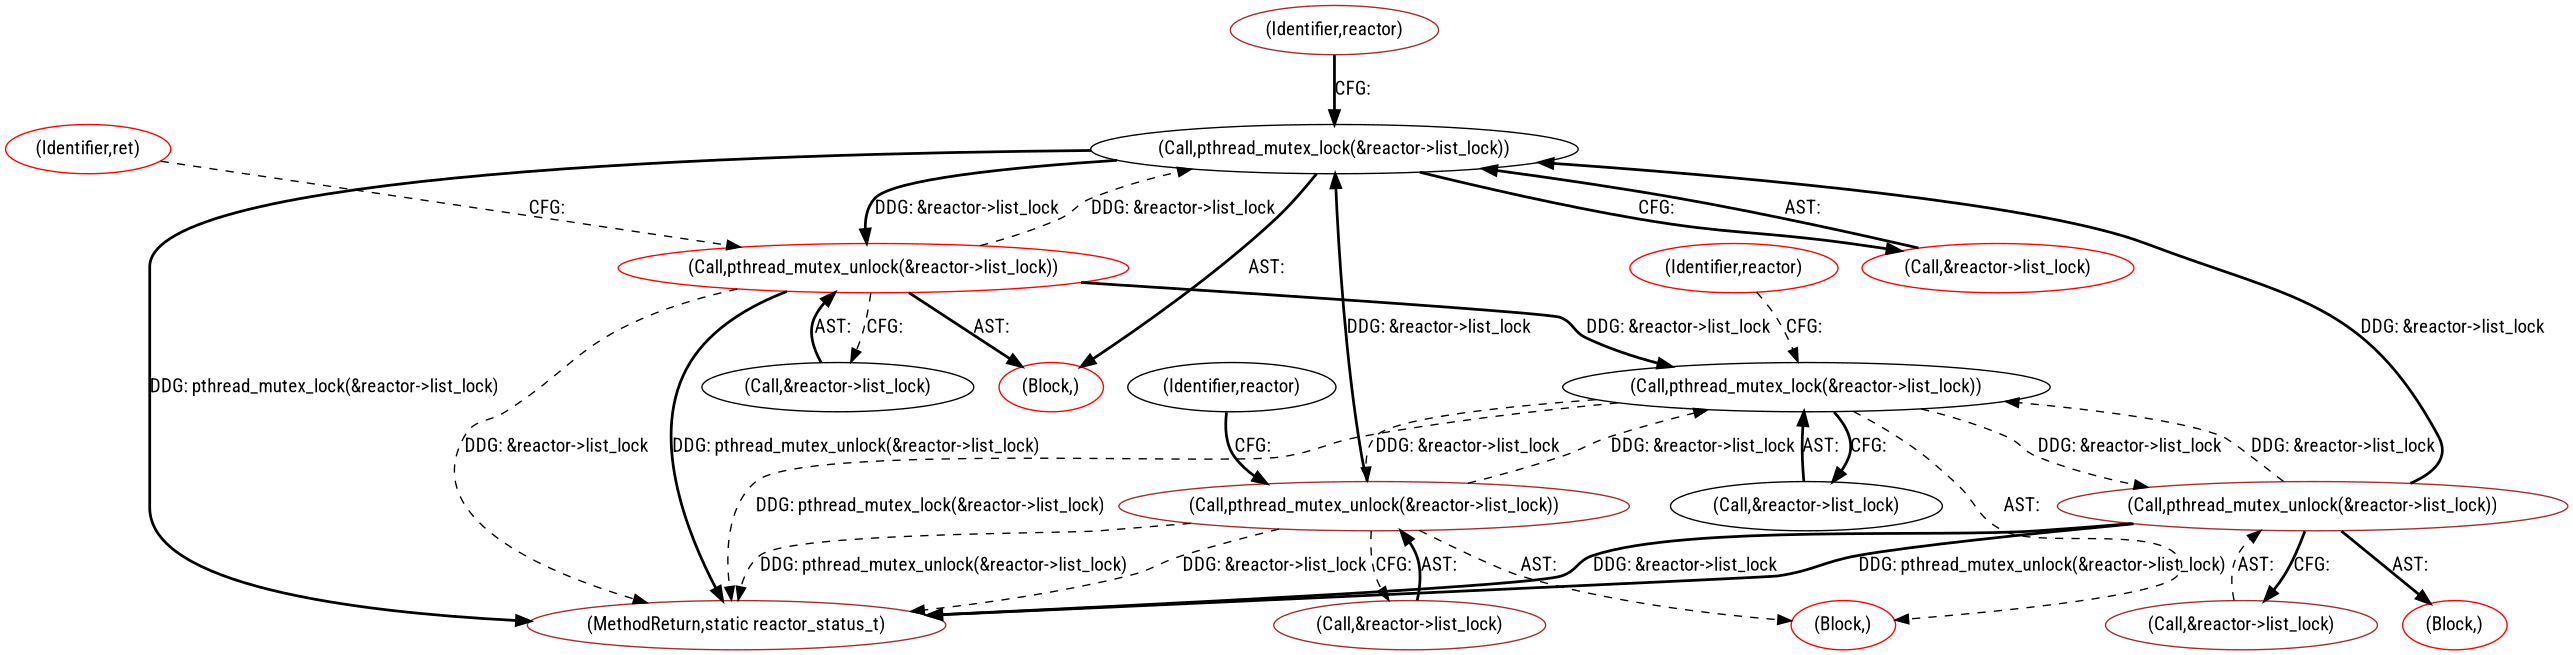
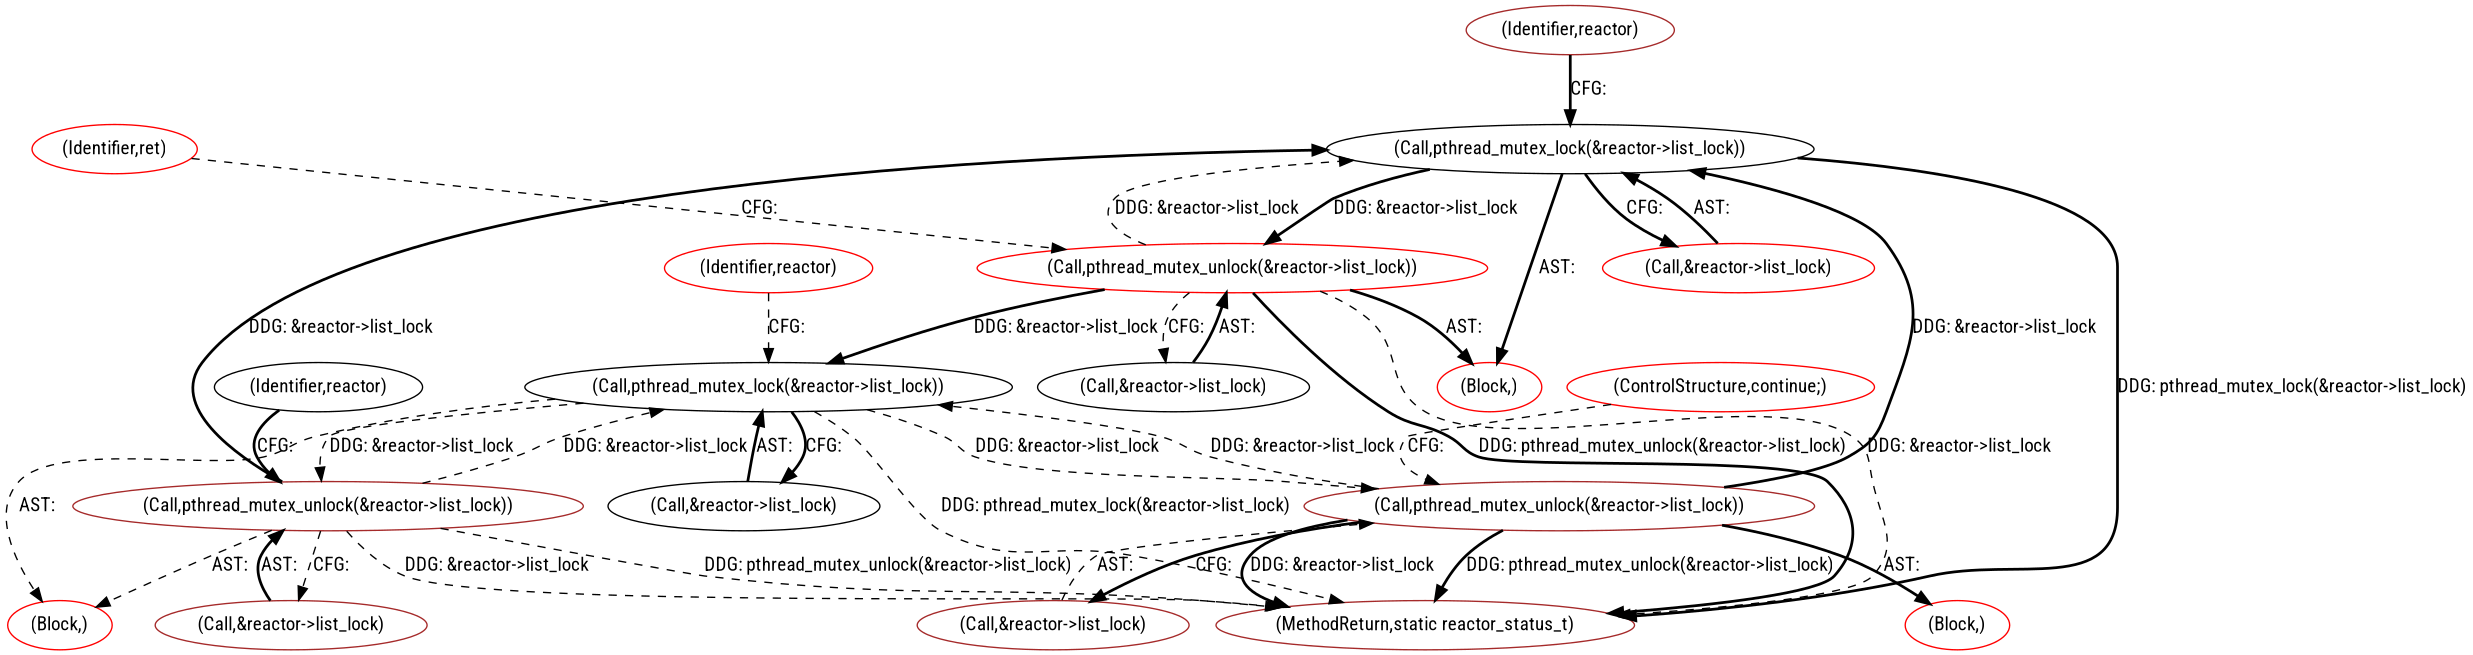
node "(ControlStructure,continue;)": added
